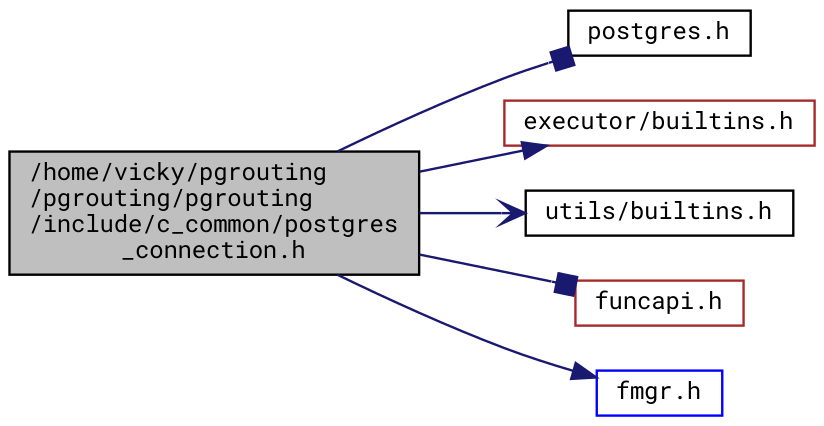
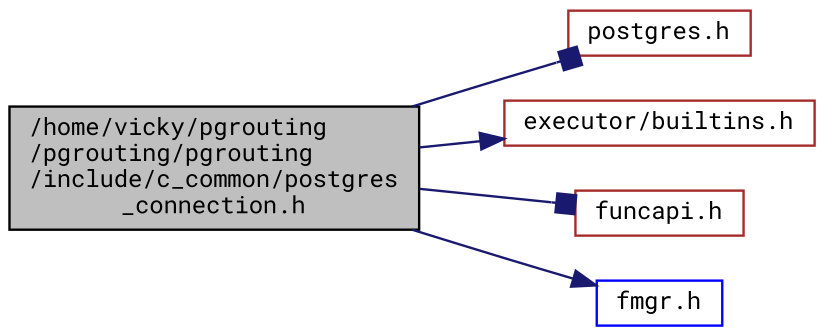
node "postgres.h": color black -> brown
node "utils/builtins.h": removed
